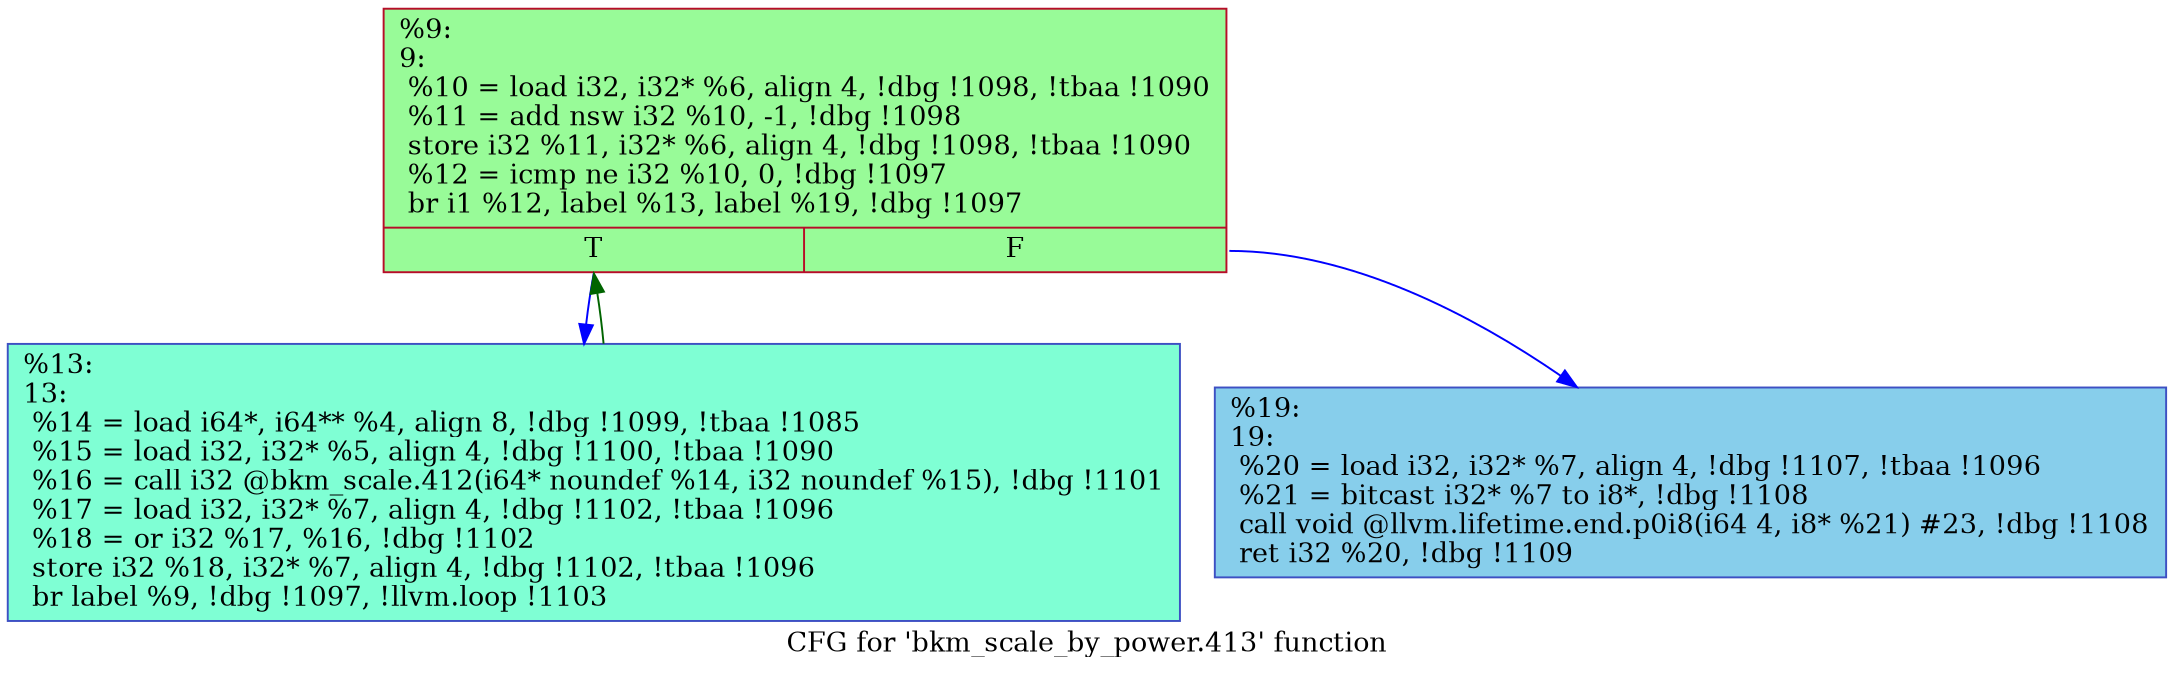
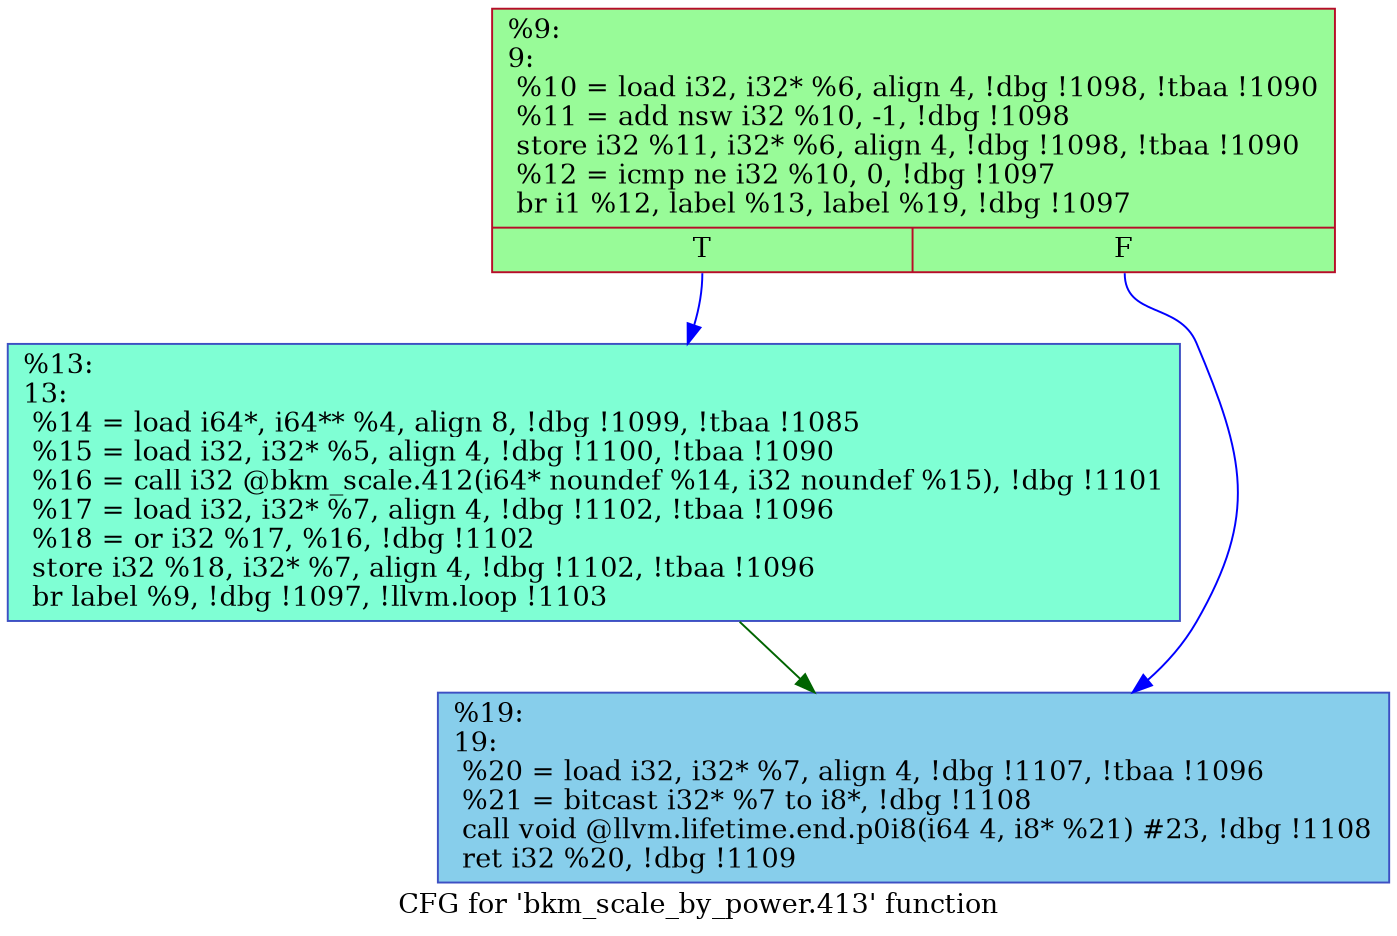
edge "%13:" -> "%9:": now "%13:" -> "%19:"
